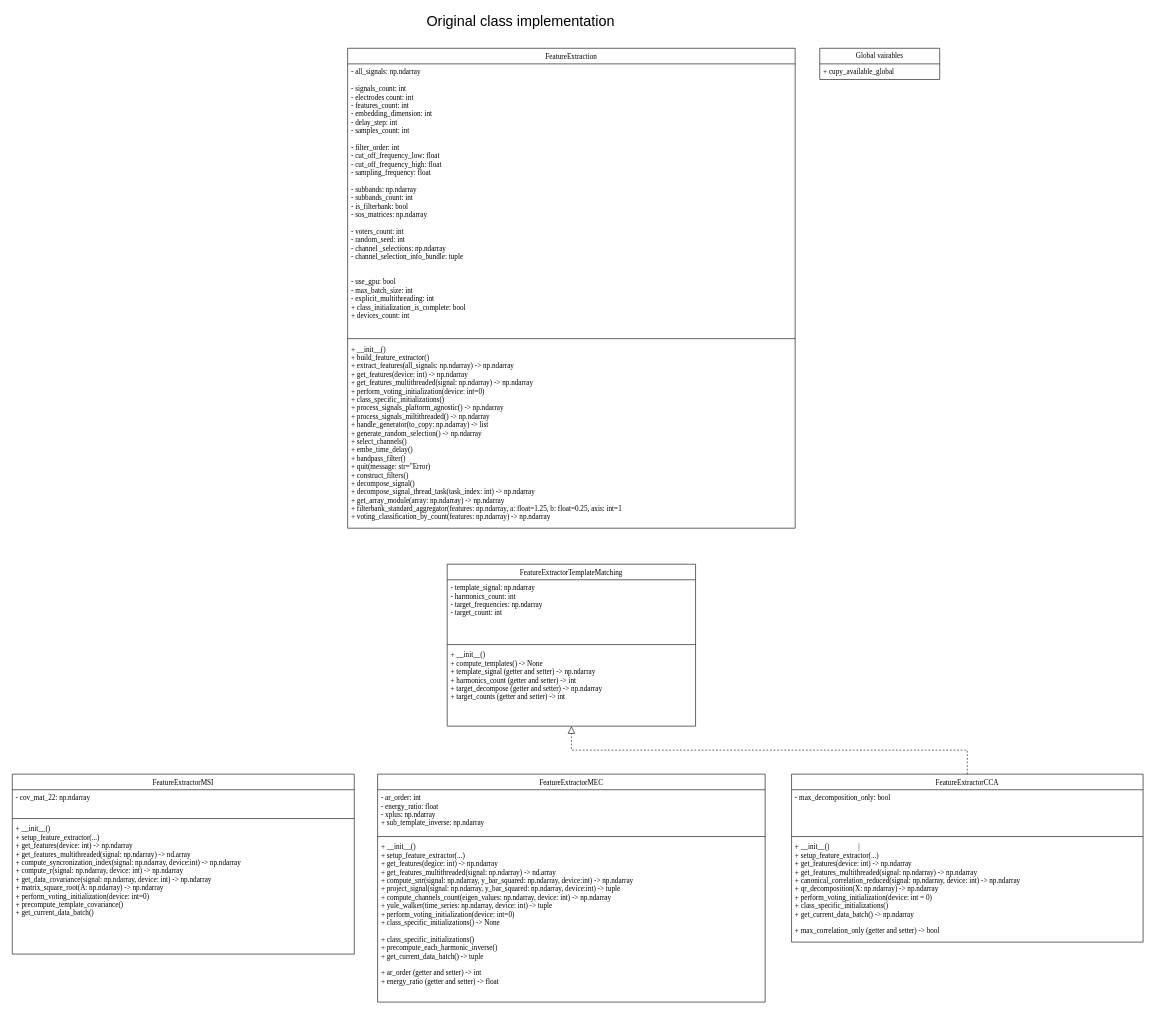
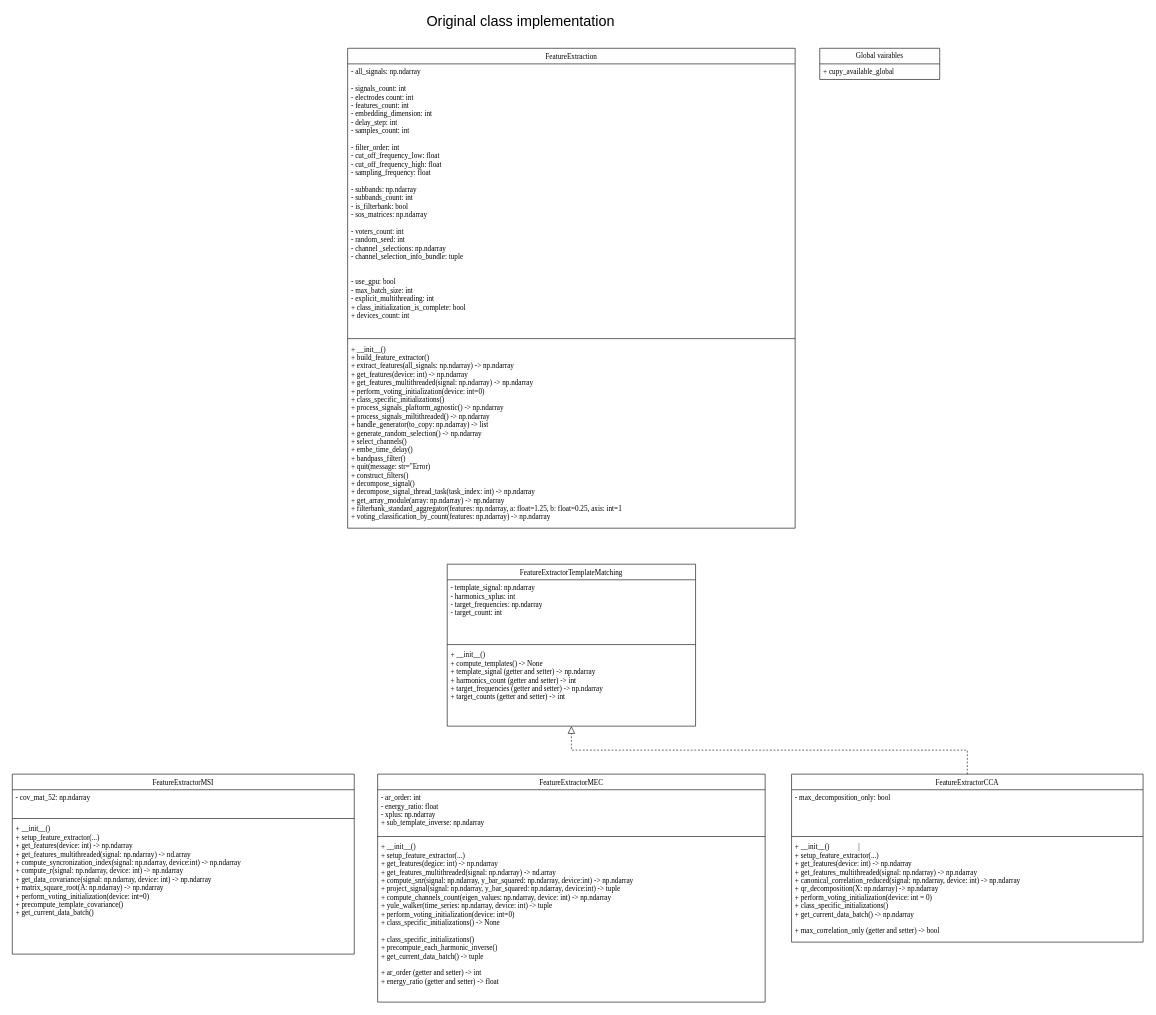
node "- template_signal: np.ndarray - harmonics_count: int - target_frequencies: np.ndarray - target_count: int": label "- template_signal: np.ndarray - harmonics_count: int - target_frequencies: np.ndarray - target_count: int" -> "- template_signal: np.ndarray - harmonics_xplus: int - target_frequencies: np.ndarray - target_count: int"
node "+ __init__() + compute_templates() -> None + template_signal (getter and setter) -> np.ndarray + harmonics_count (getter and setter) -> int + target_decompose (getter and setter) -> np.ndarray + target_counts (getter and setter) -> int": label "+ __init__() + compute_templates() -> None + template_signal (getter and setter) -> np.ndarray + harmonics_count (getter and setter) -> int + target_decompose (getter and setter) -> np.ndarray + target_counts (getter and setter) -> int" -> "+ __init__() + compute_templates() -> None + template_signal (getter and setter) -> np.ndarray + harmonics_count (getter and setter) -> int + target_frequencies (getter and setter) -> np.ndarray + target_counts (getter and setter) -> int"
node "- cov_mat_22: np.ndarray": label "- cov_mat_22: np.ndarray" -> "- cov_mat_52: np.ndarray"
